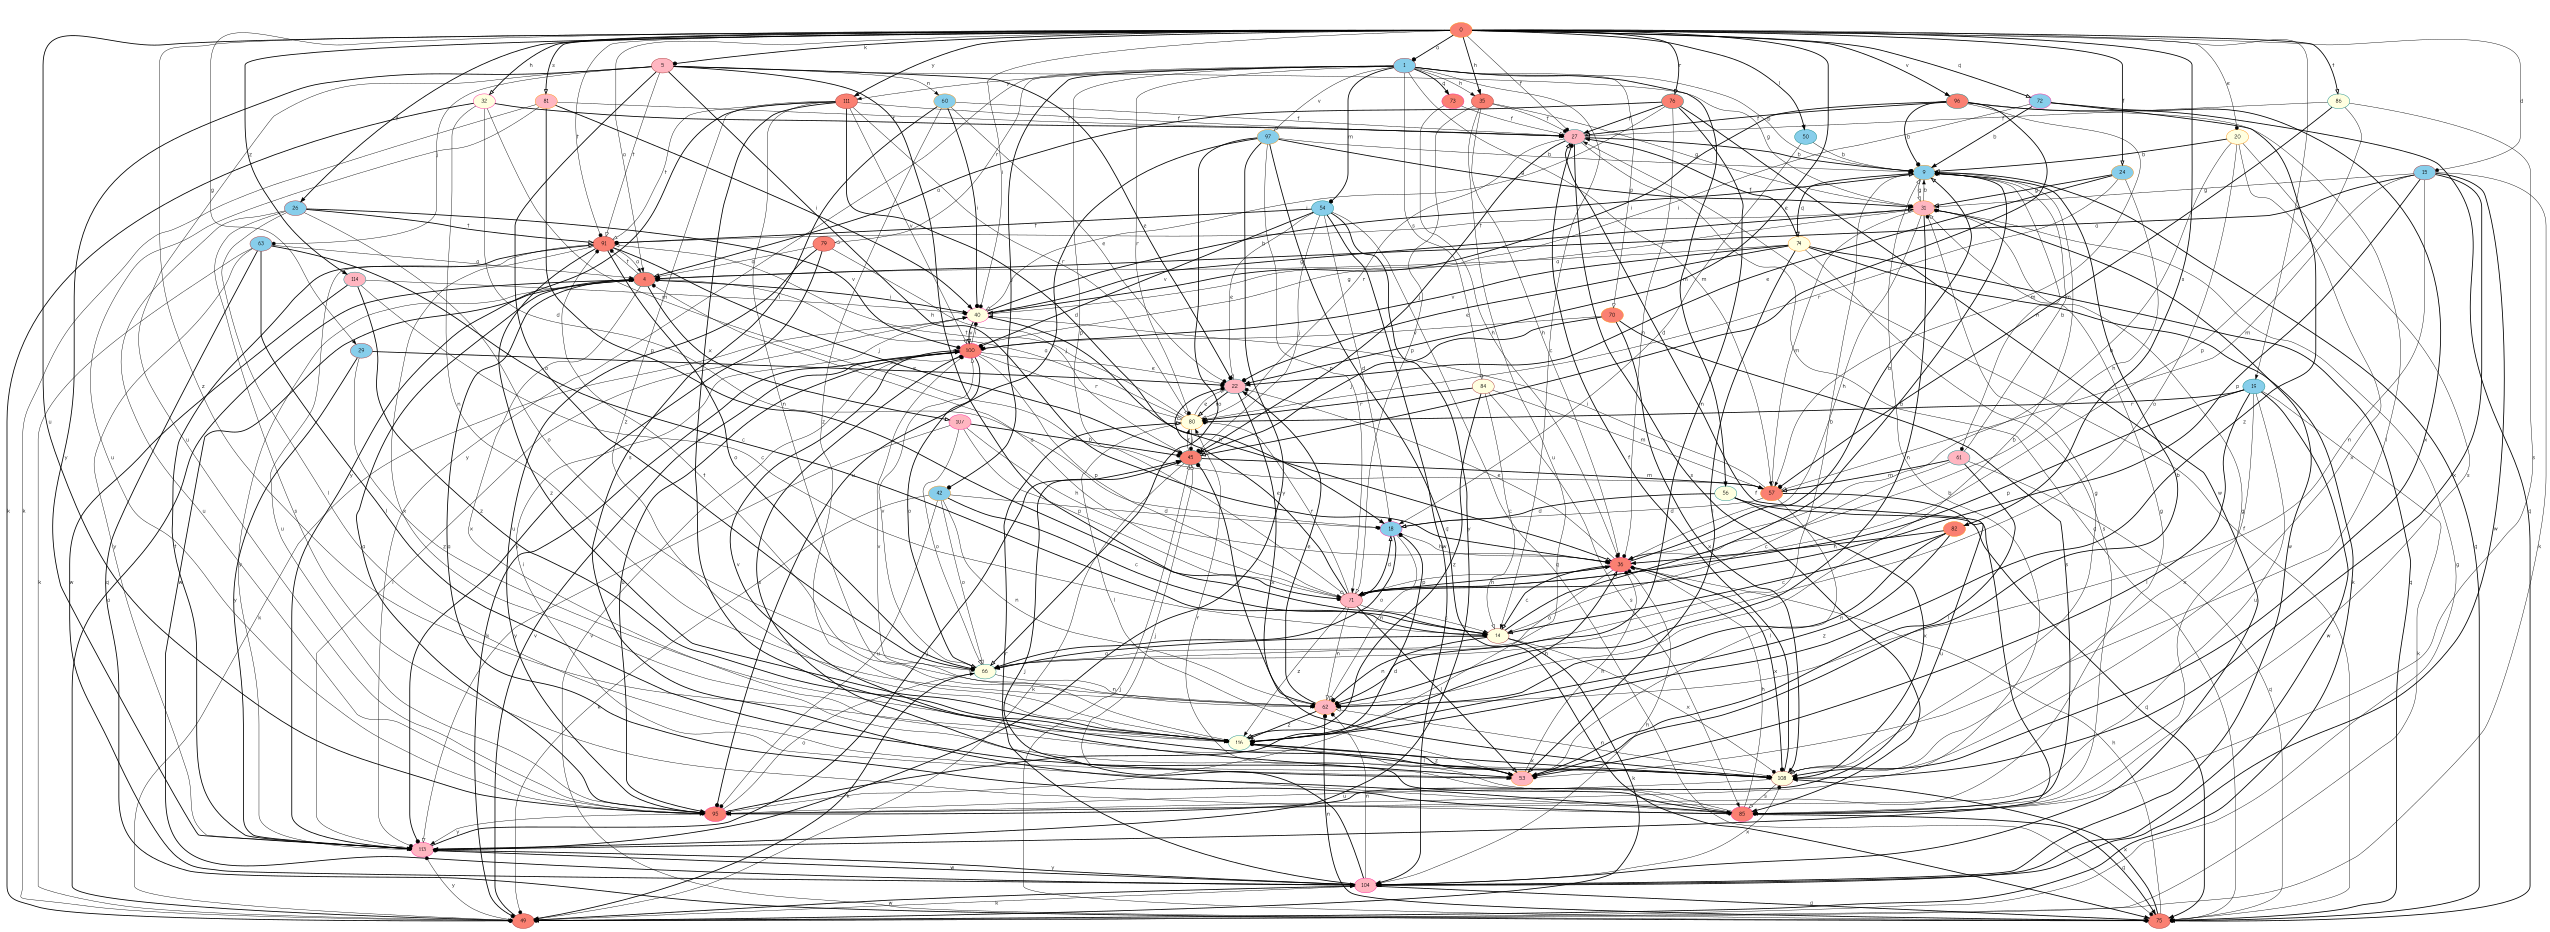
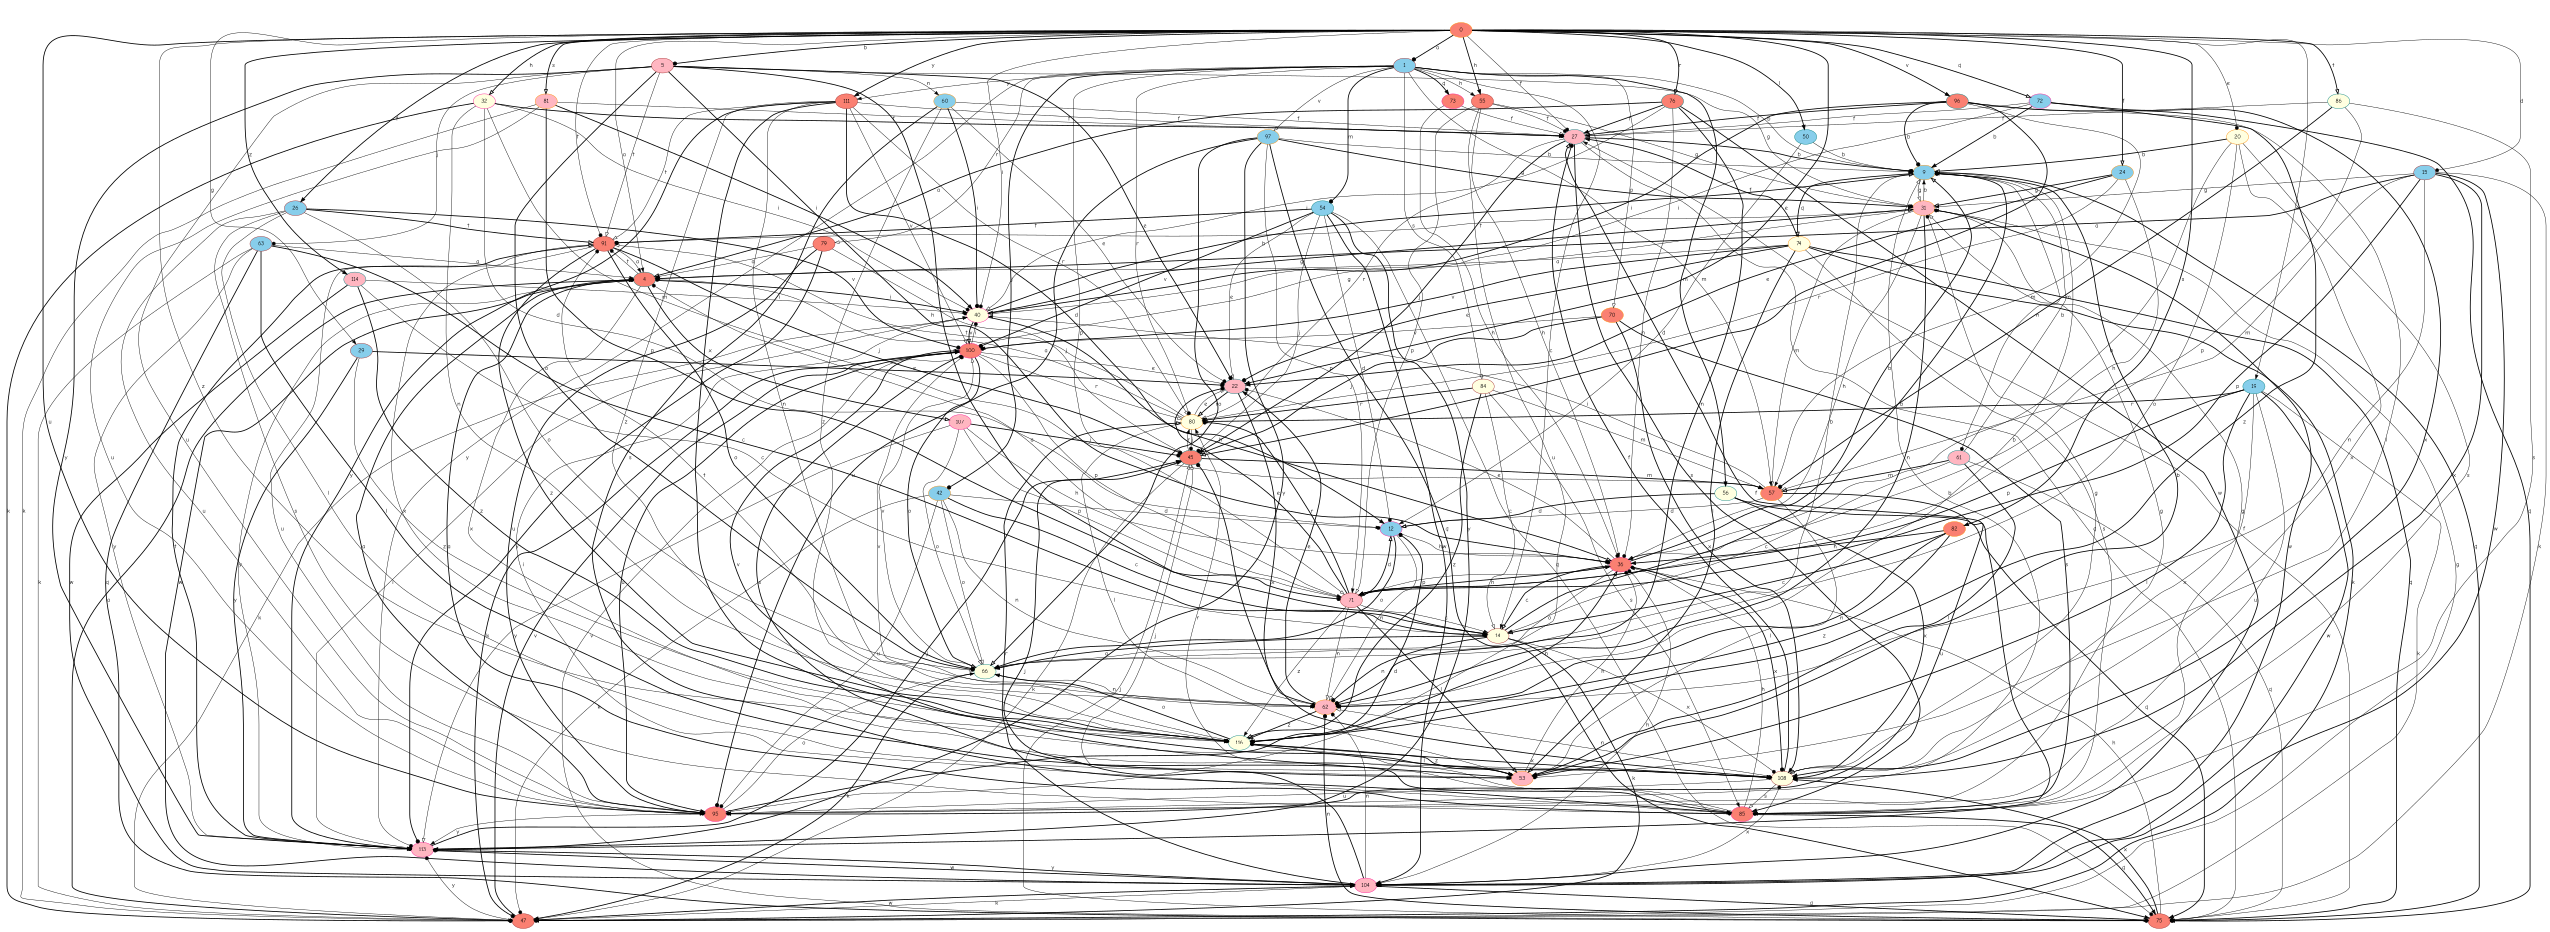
edge "0" -> "5": label "k" -> "b"
node "35": label "35" -> "55"
edge "72" -> "27": added, label "f"
edge "32" -> "40": added, label "i"
edge "107" -> "45": label "b" -> "j"
edge "71" -> "80": style solid -> bold
node "18": label "18" -> "12"
edge "116" -> "66": added, label "o"
node "49": label "49" -> "47"
